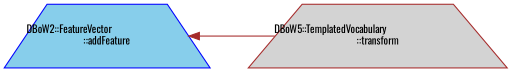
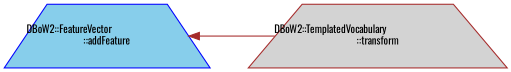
node "DBoW5::TemplatedVocabulary ::transform": label "DBoW5::TemplatedVocabulary ::transform" -> "DBoW2::TemplatedVocabulary ::transform"
